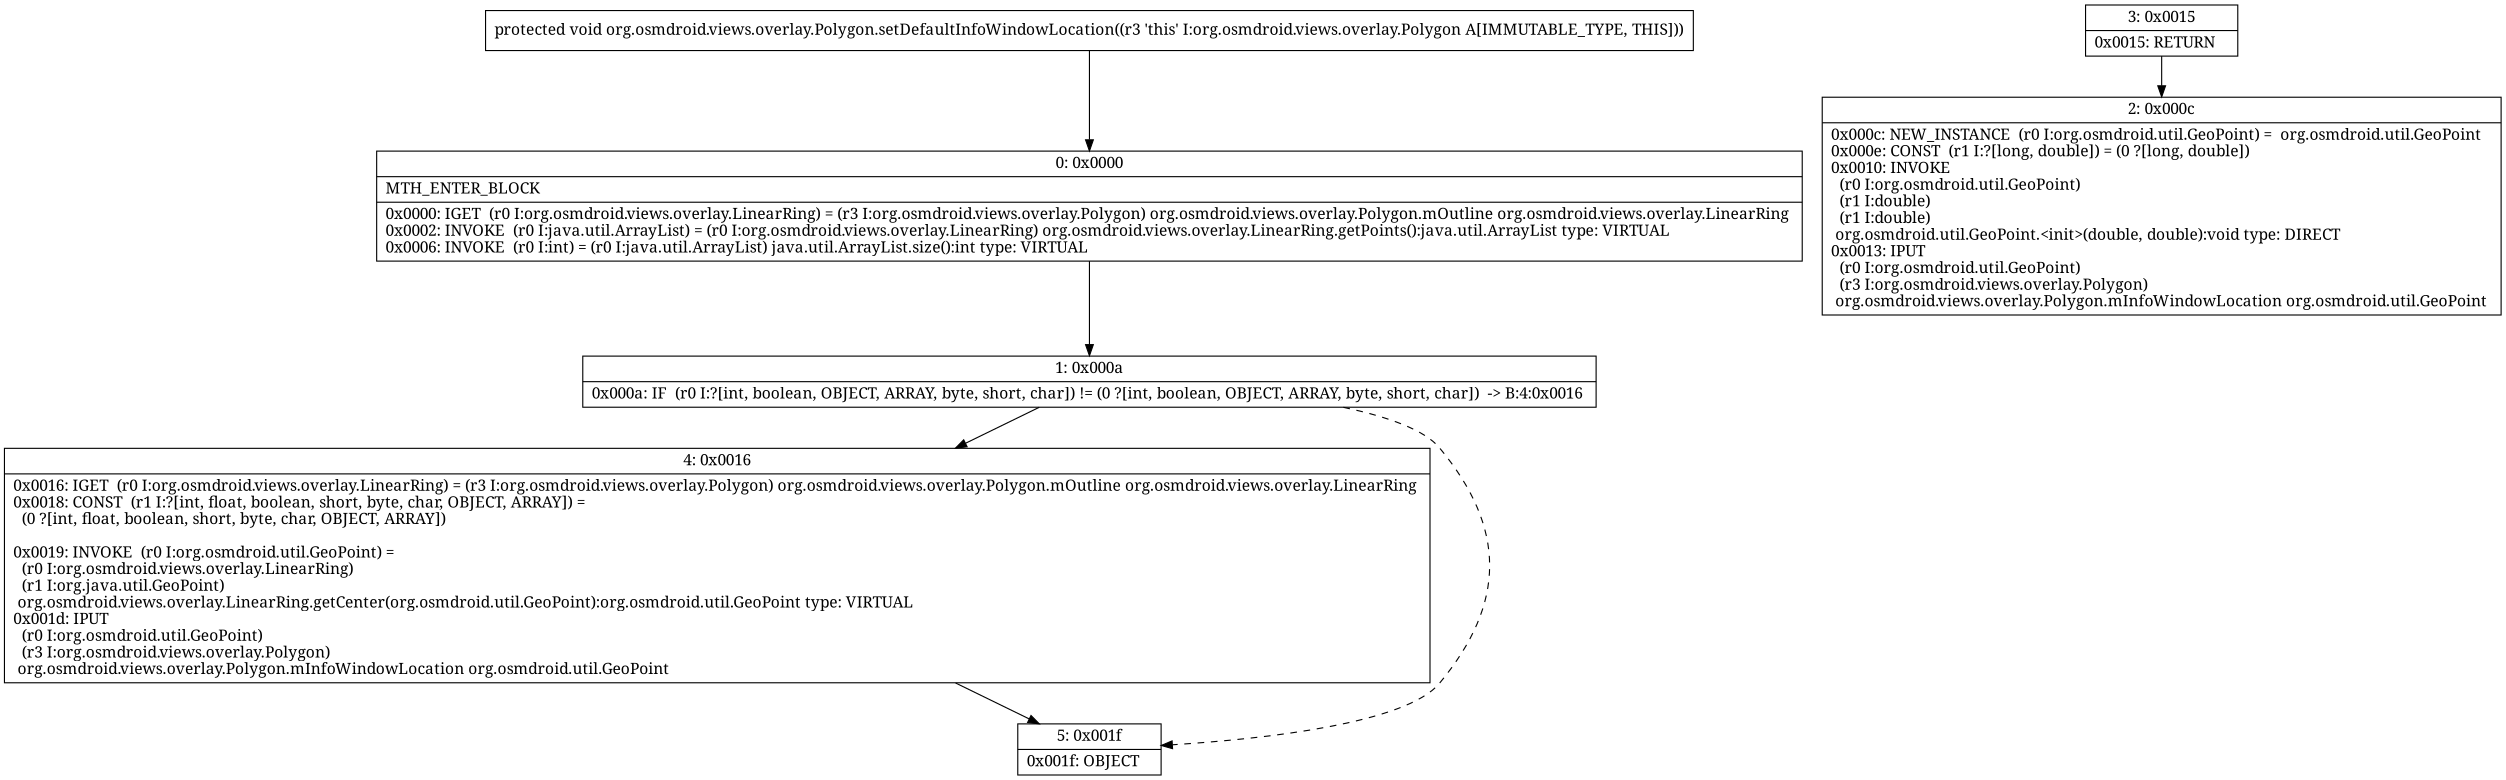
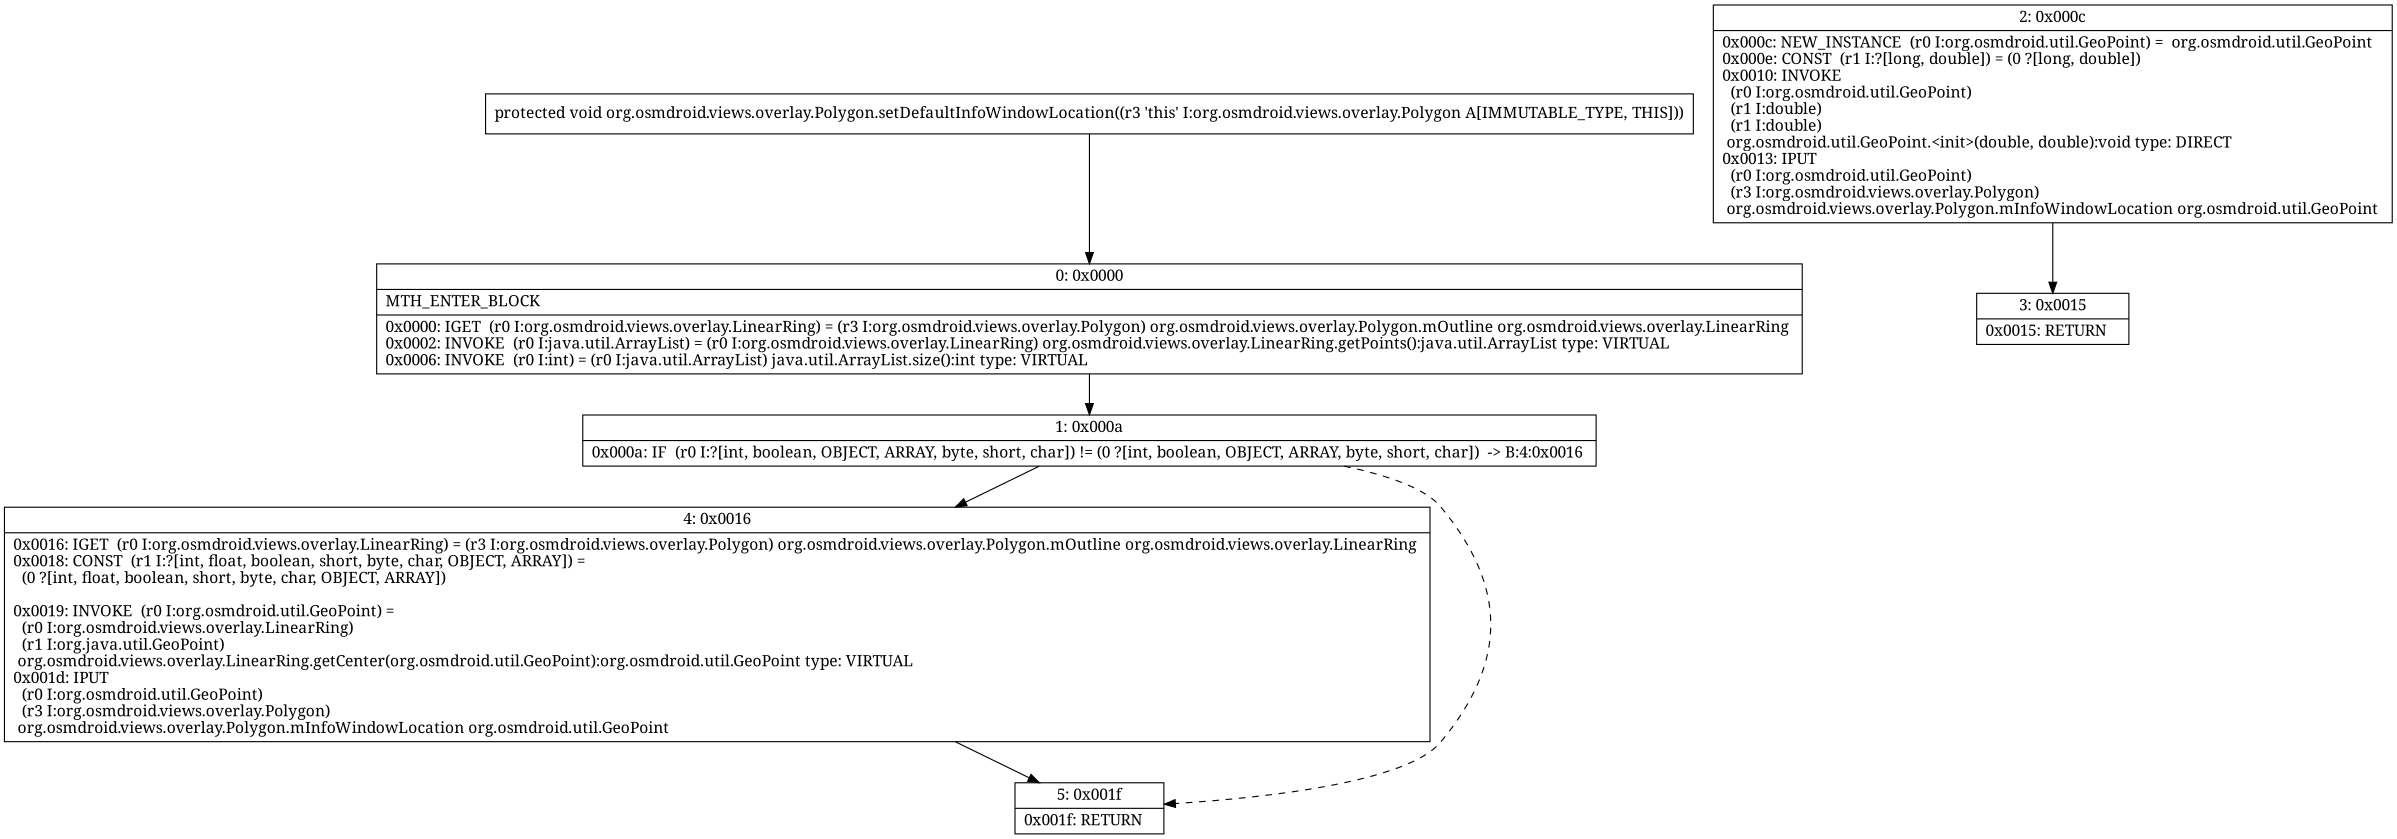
edge "3: 0x0015" -> "2: 0x000c": reversed
node "5: 0x001f": text "0x001f: OBJECT" -> "0x001f: RETURN"
